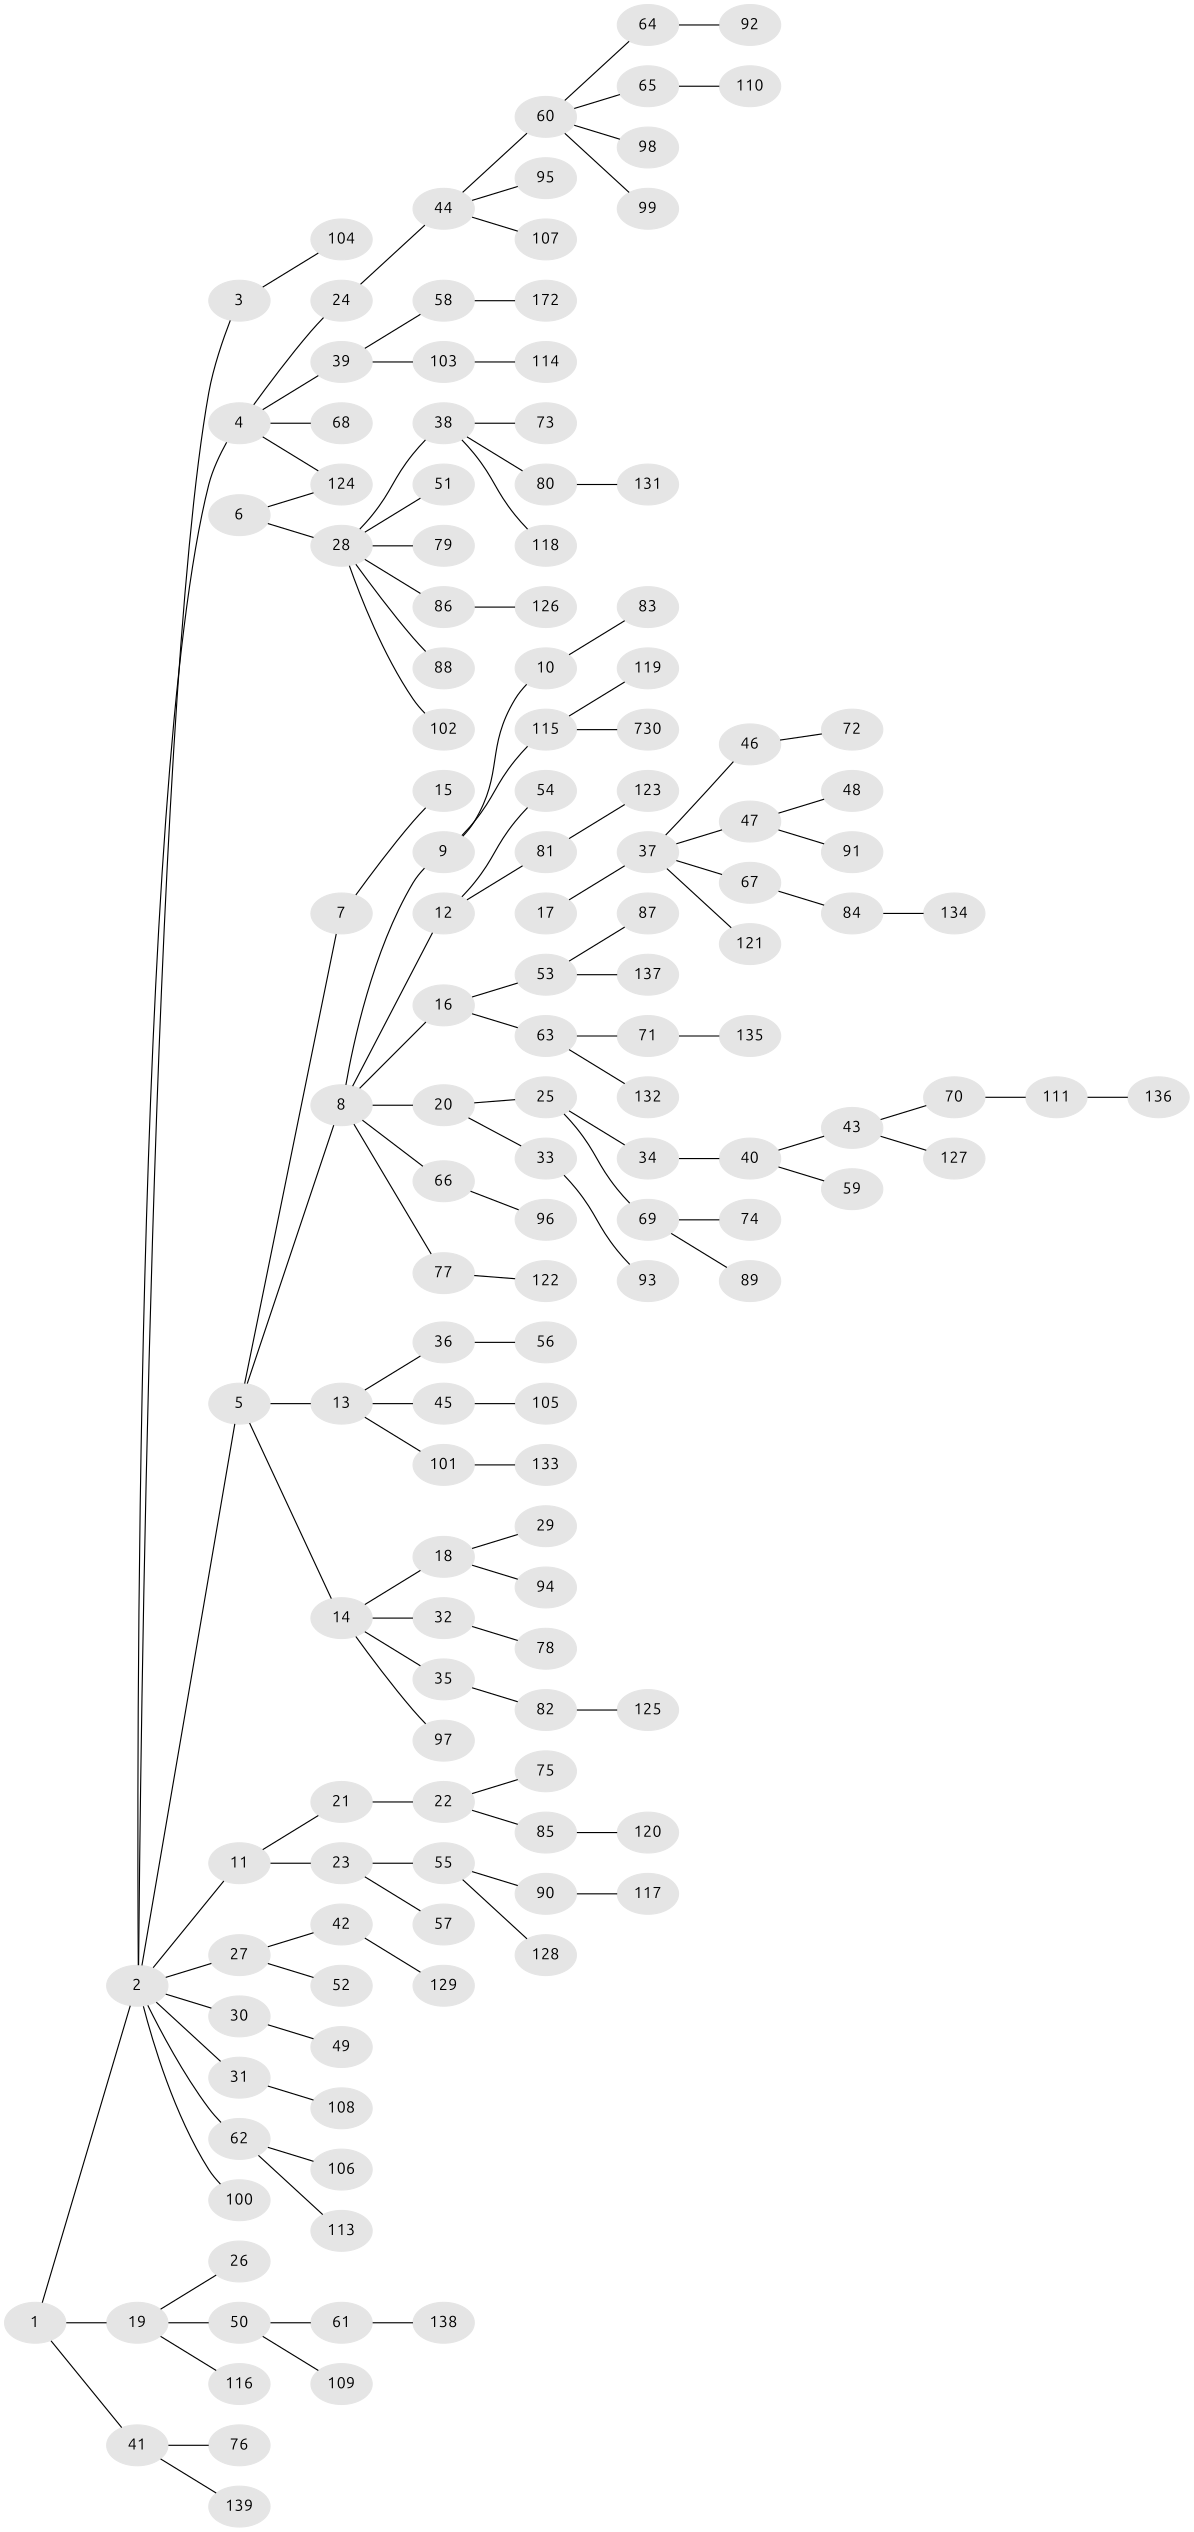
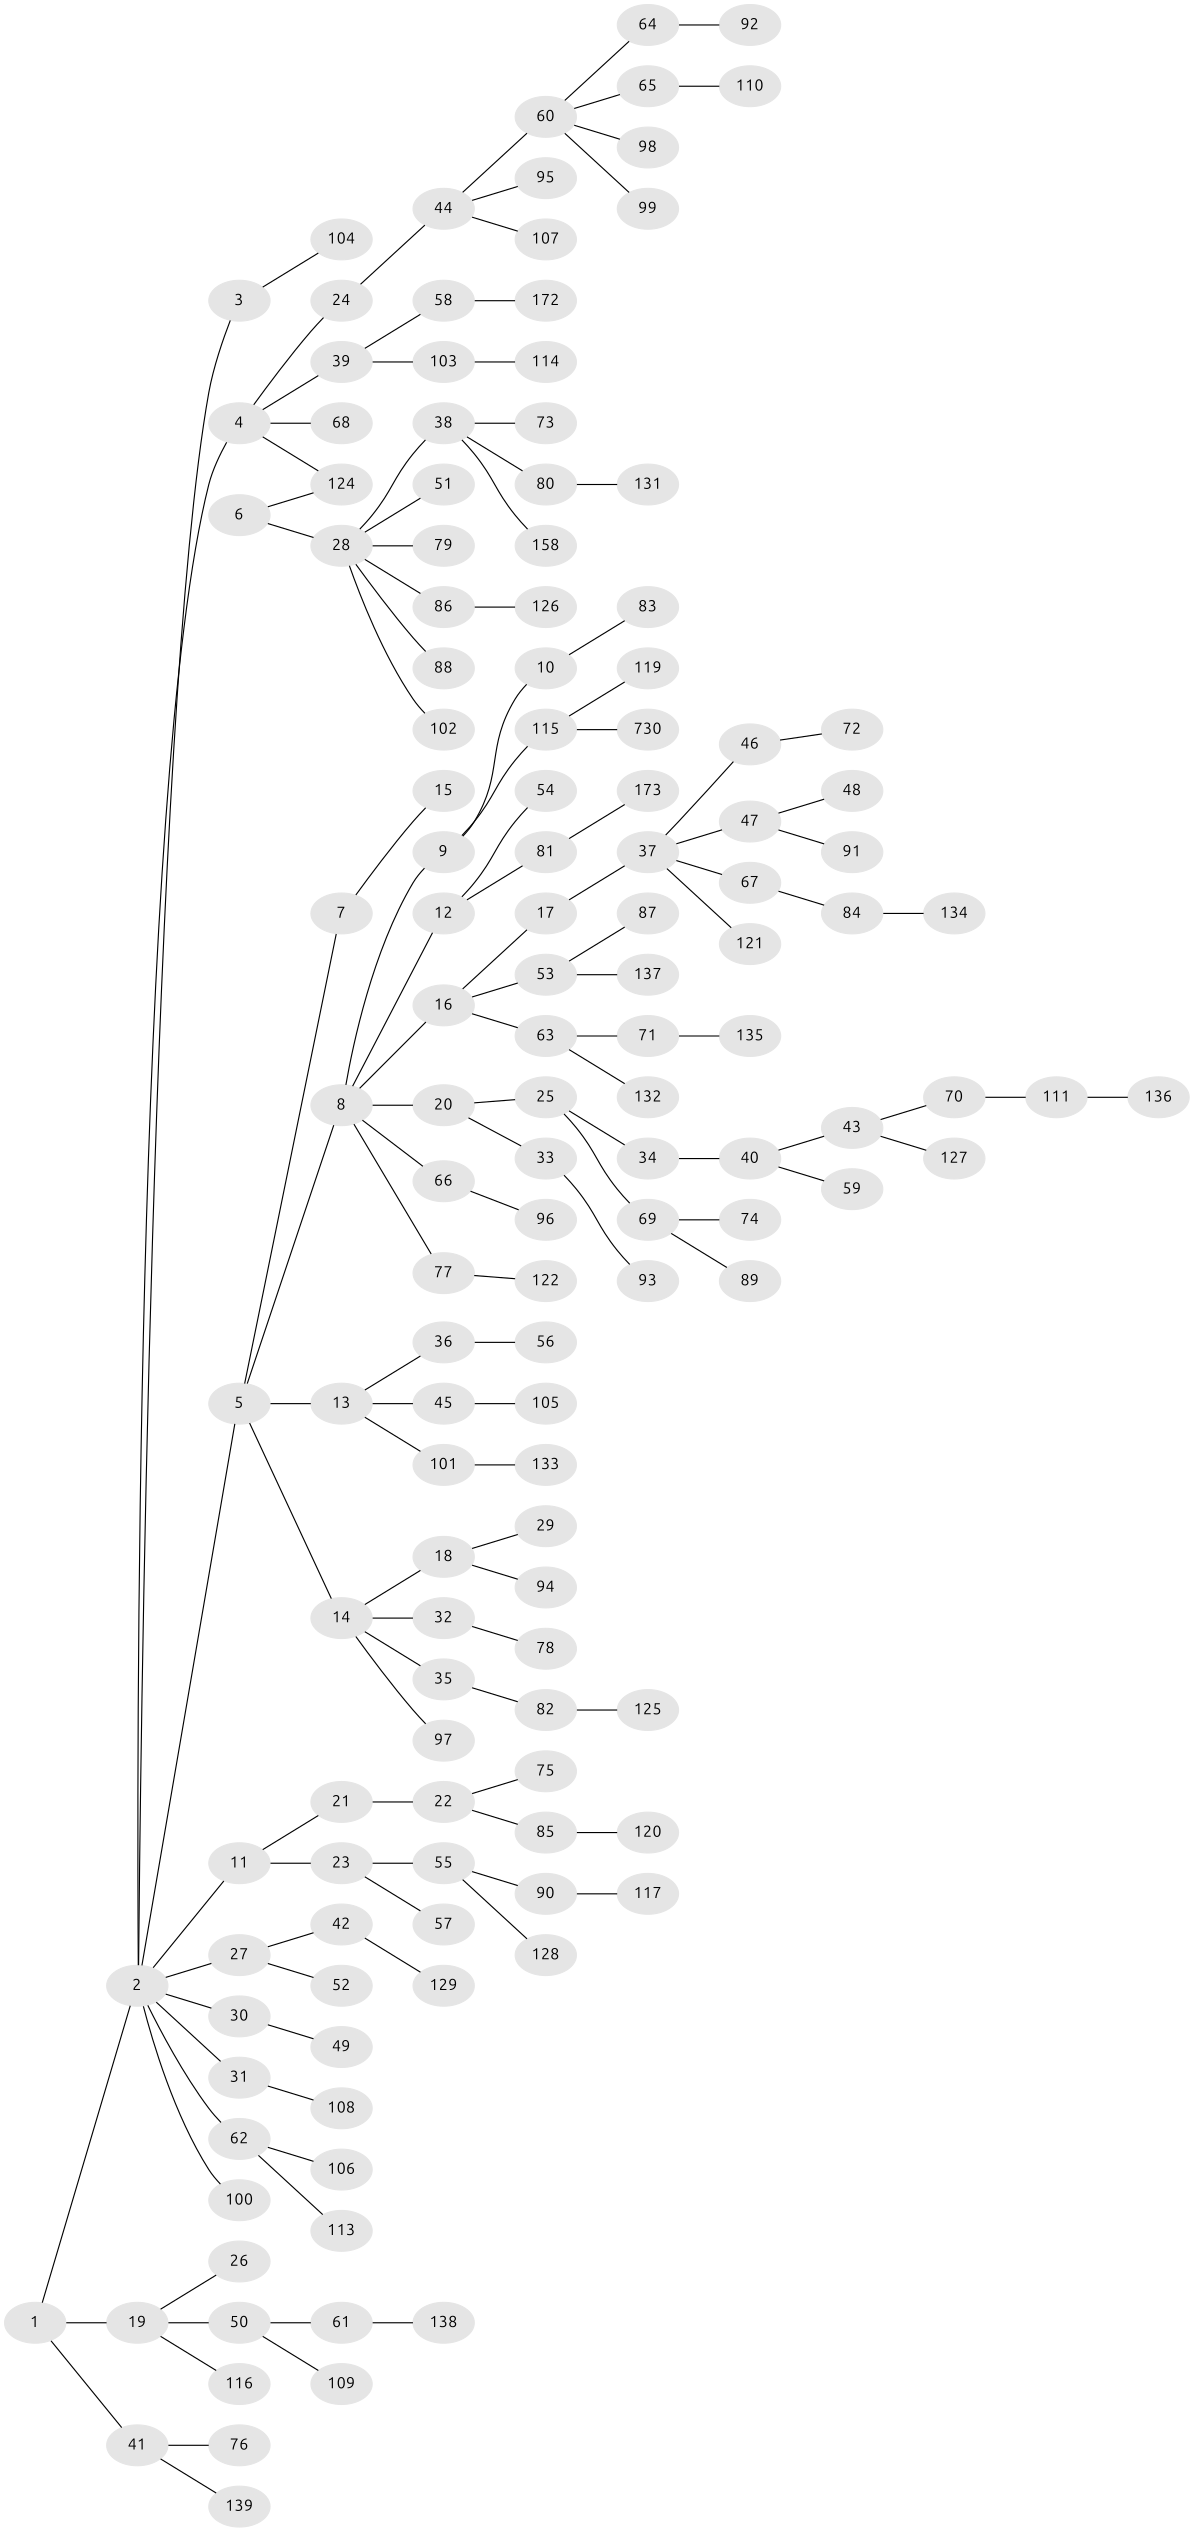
node "118": label "118" -> "158"
node "123": label "123" -> "173"
edge "17" -- "16": added
